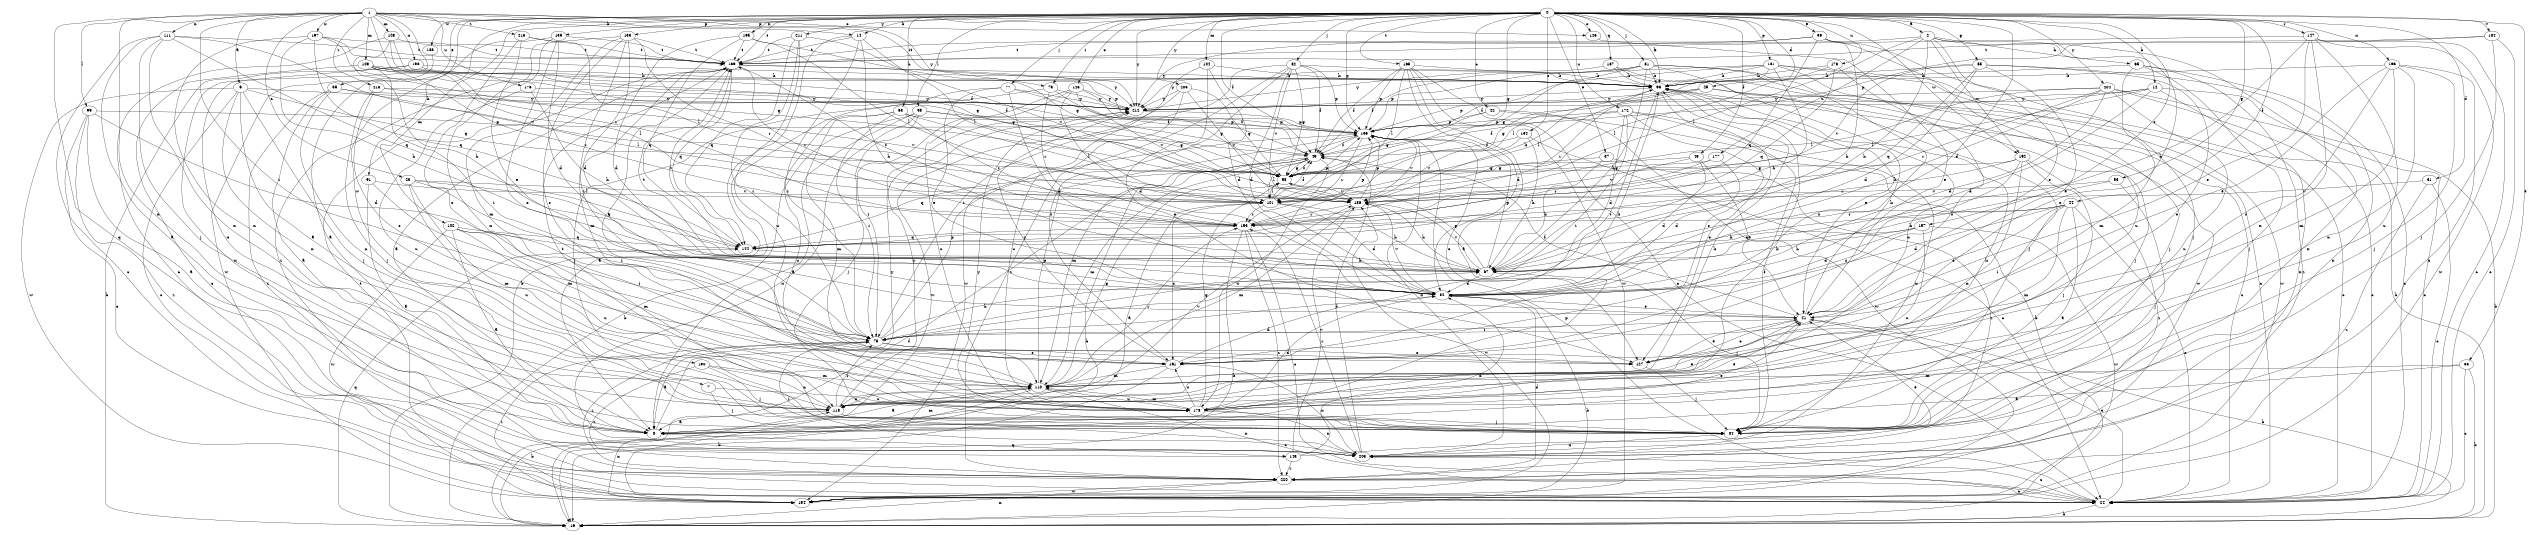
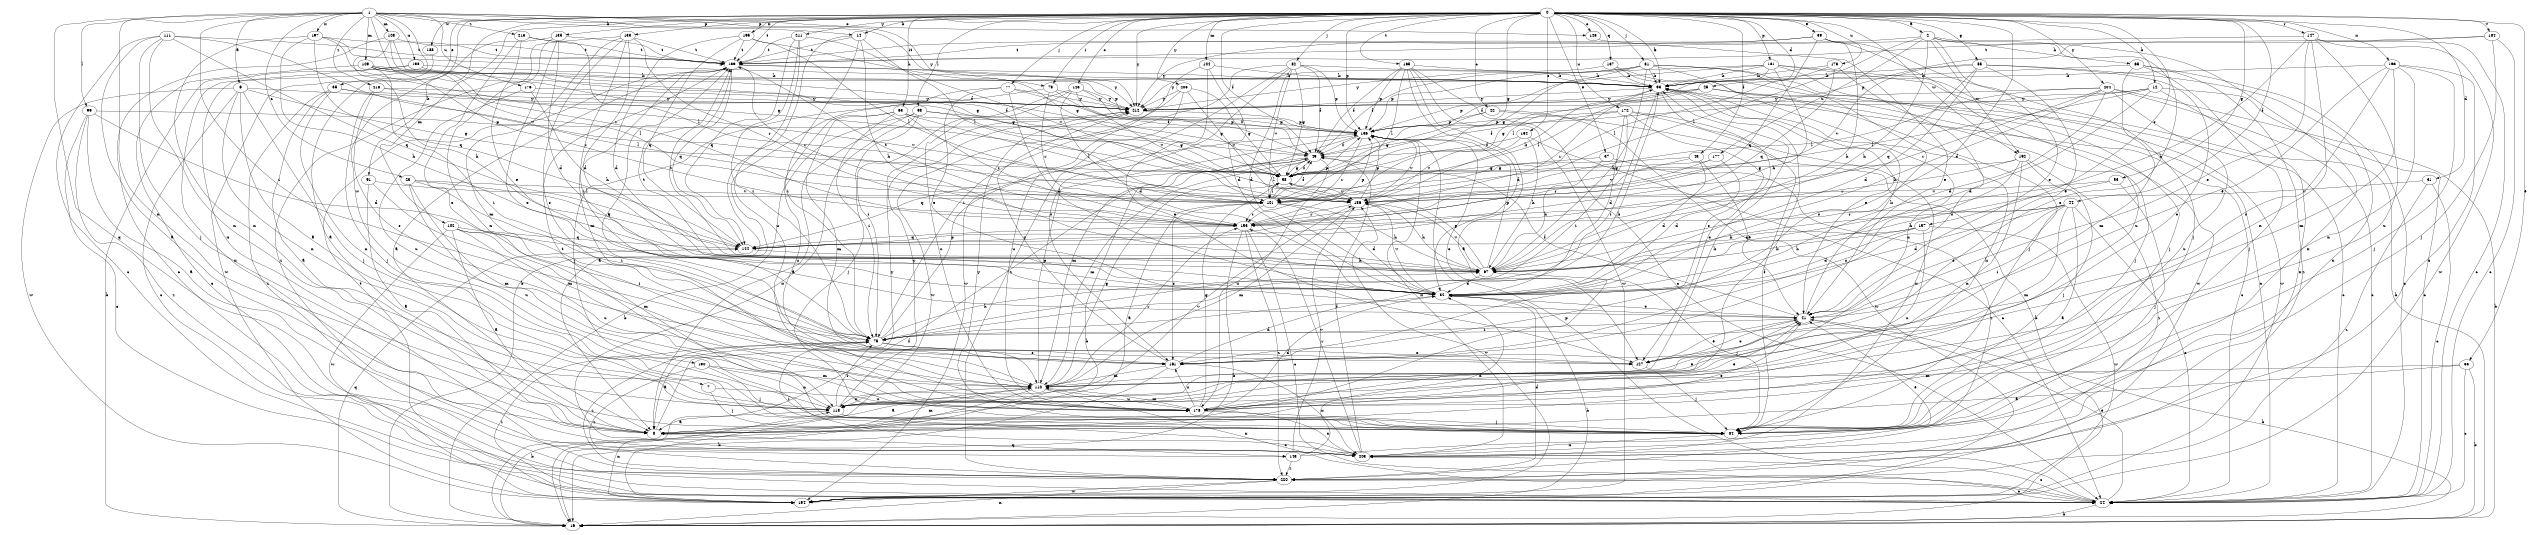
edge "1" -> "111": removed, label "n"
